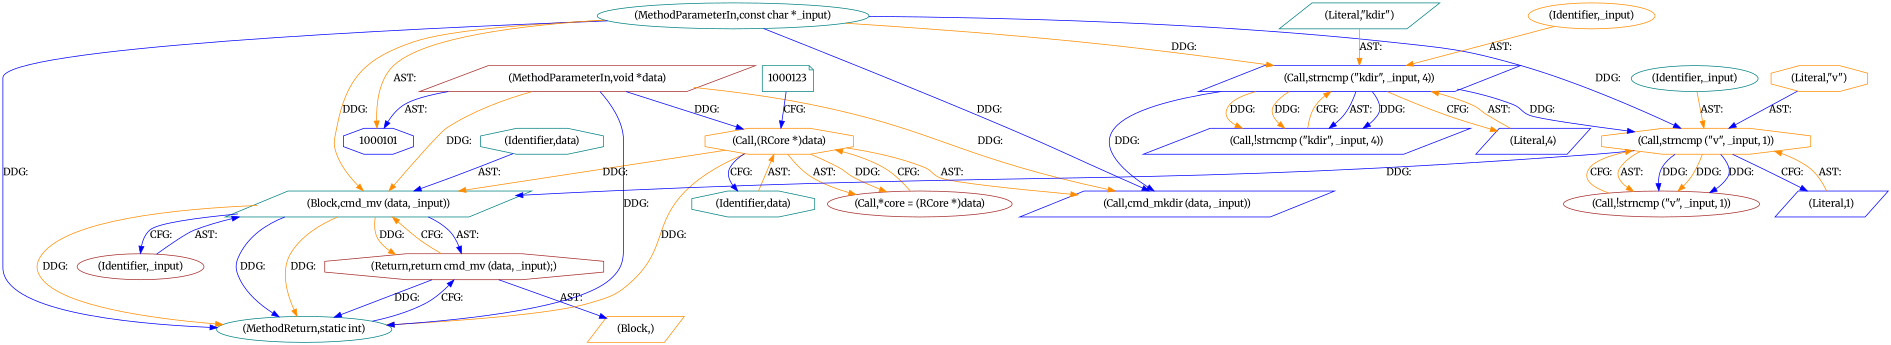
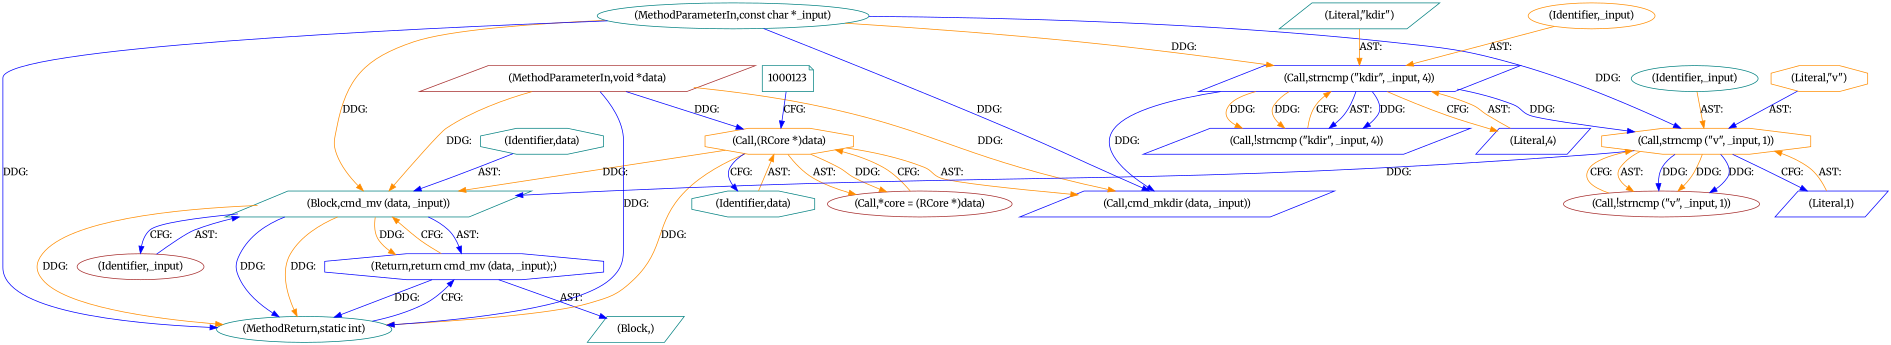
node "1000101": removed
node "(Return,return cmd_mv (data, _input);)": color brown -> blue
node "(Block,)": color darkorange -> teal
